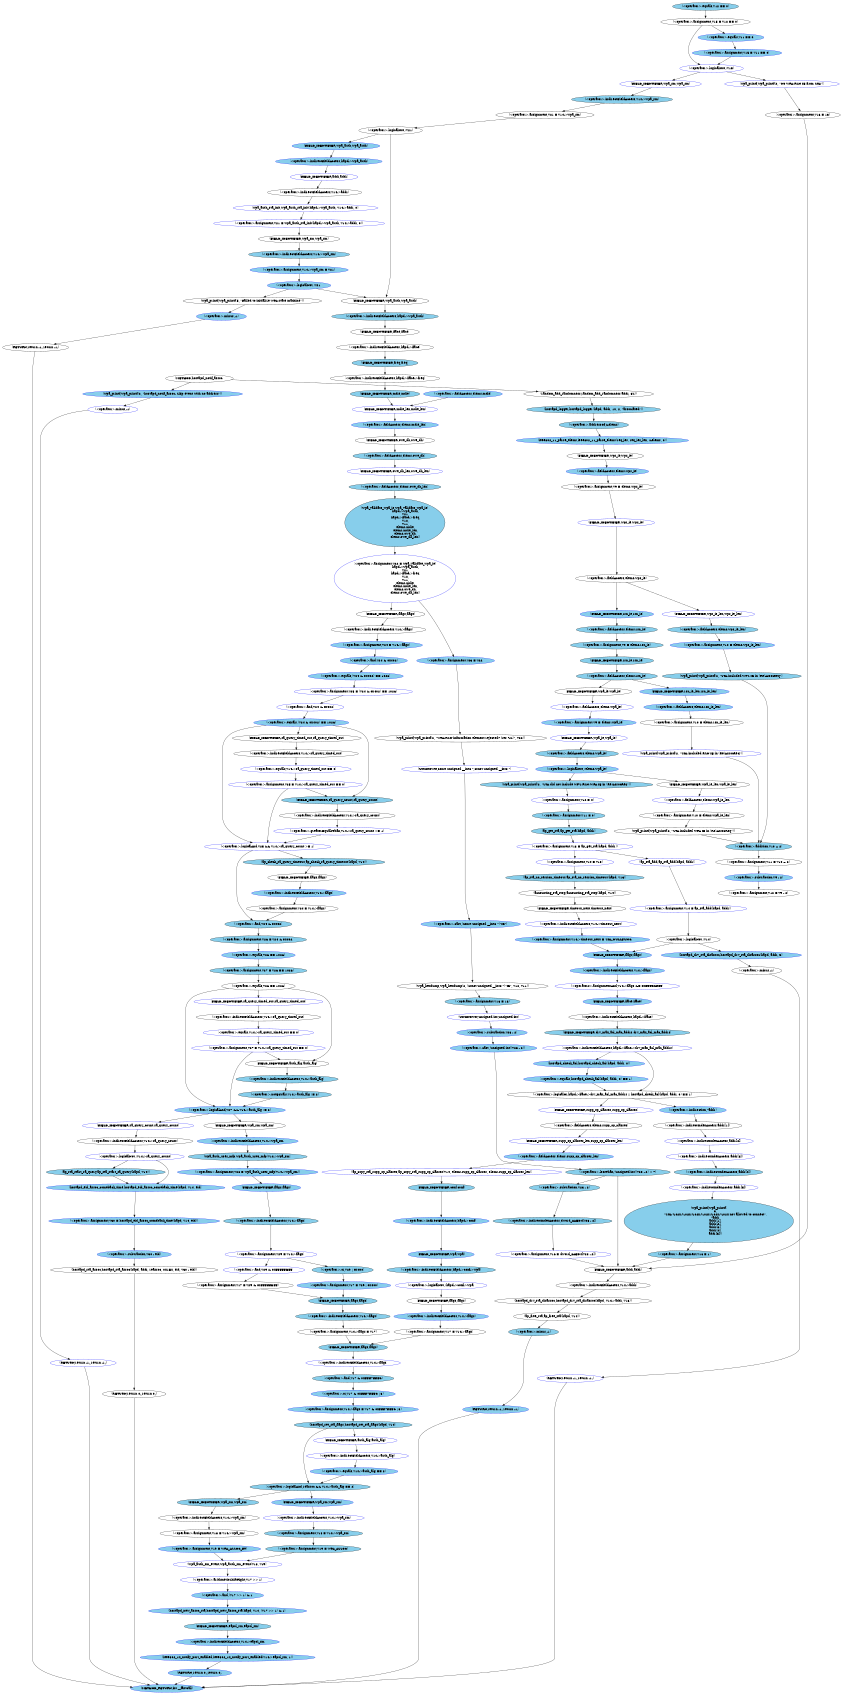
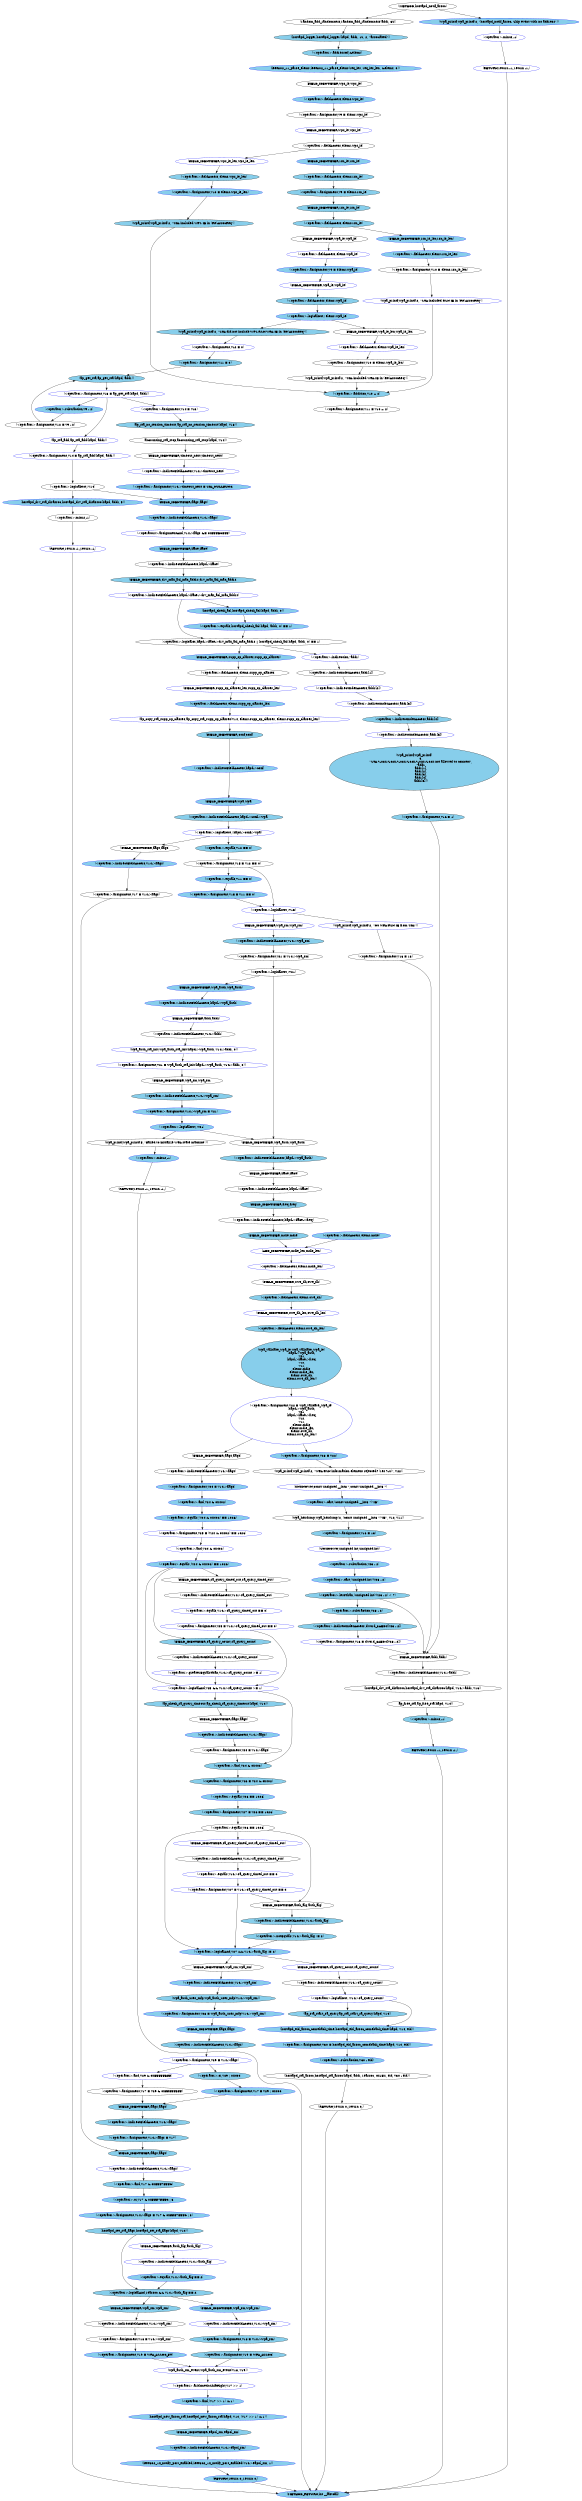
edge "(<operator>.assignment,v12 = v9 - 2)" -> "(ap_get_sta,ap_get_sta(hapd, addr))": added
node "(FIELD_IDENTIFIER,mdie_len,mdie_len)": label "(FIELD_IDENTIFIER,mdie_len,mdie_len)" -> "(AED_IDENTIFIER,mdie_len,mdie_len)"
node "(<operator>.fieldAccess,elems.mdie_len)": fillcolor skyblue -> white
edge "(<operator>.logicalNot,!hapd->conf->wpa)" -> "(<operator>.equals,v12 == 0)": added
edge "(<operator>.assignment,v11 = v10 + 2)" -> "(<operator>.subtraction,v9 - 2)": now "(<operator>.assignment,v13 = ap_get_sta(hapd, addr))" -> "(<operator>.subtraction,v9 - 2)"
node "(FIELD_IDENTIFIER,supp_op_classes,supp_op_classes)": fillcolor white -> skyblue
node "(<operator>.indirection,*addr)": fillcolor skyblue -> white
node "(<operator>.assignment,v14->flags = v17)": fillcolor white -> skyblue
